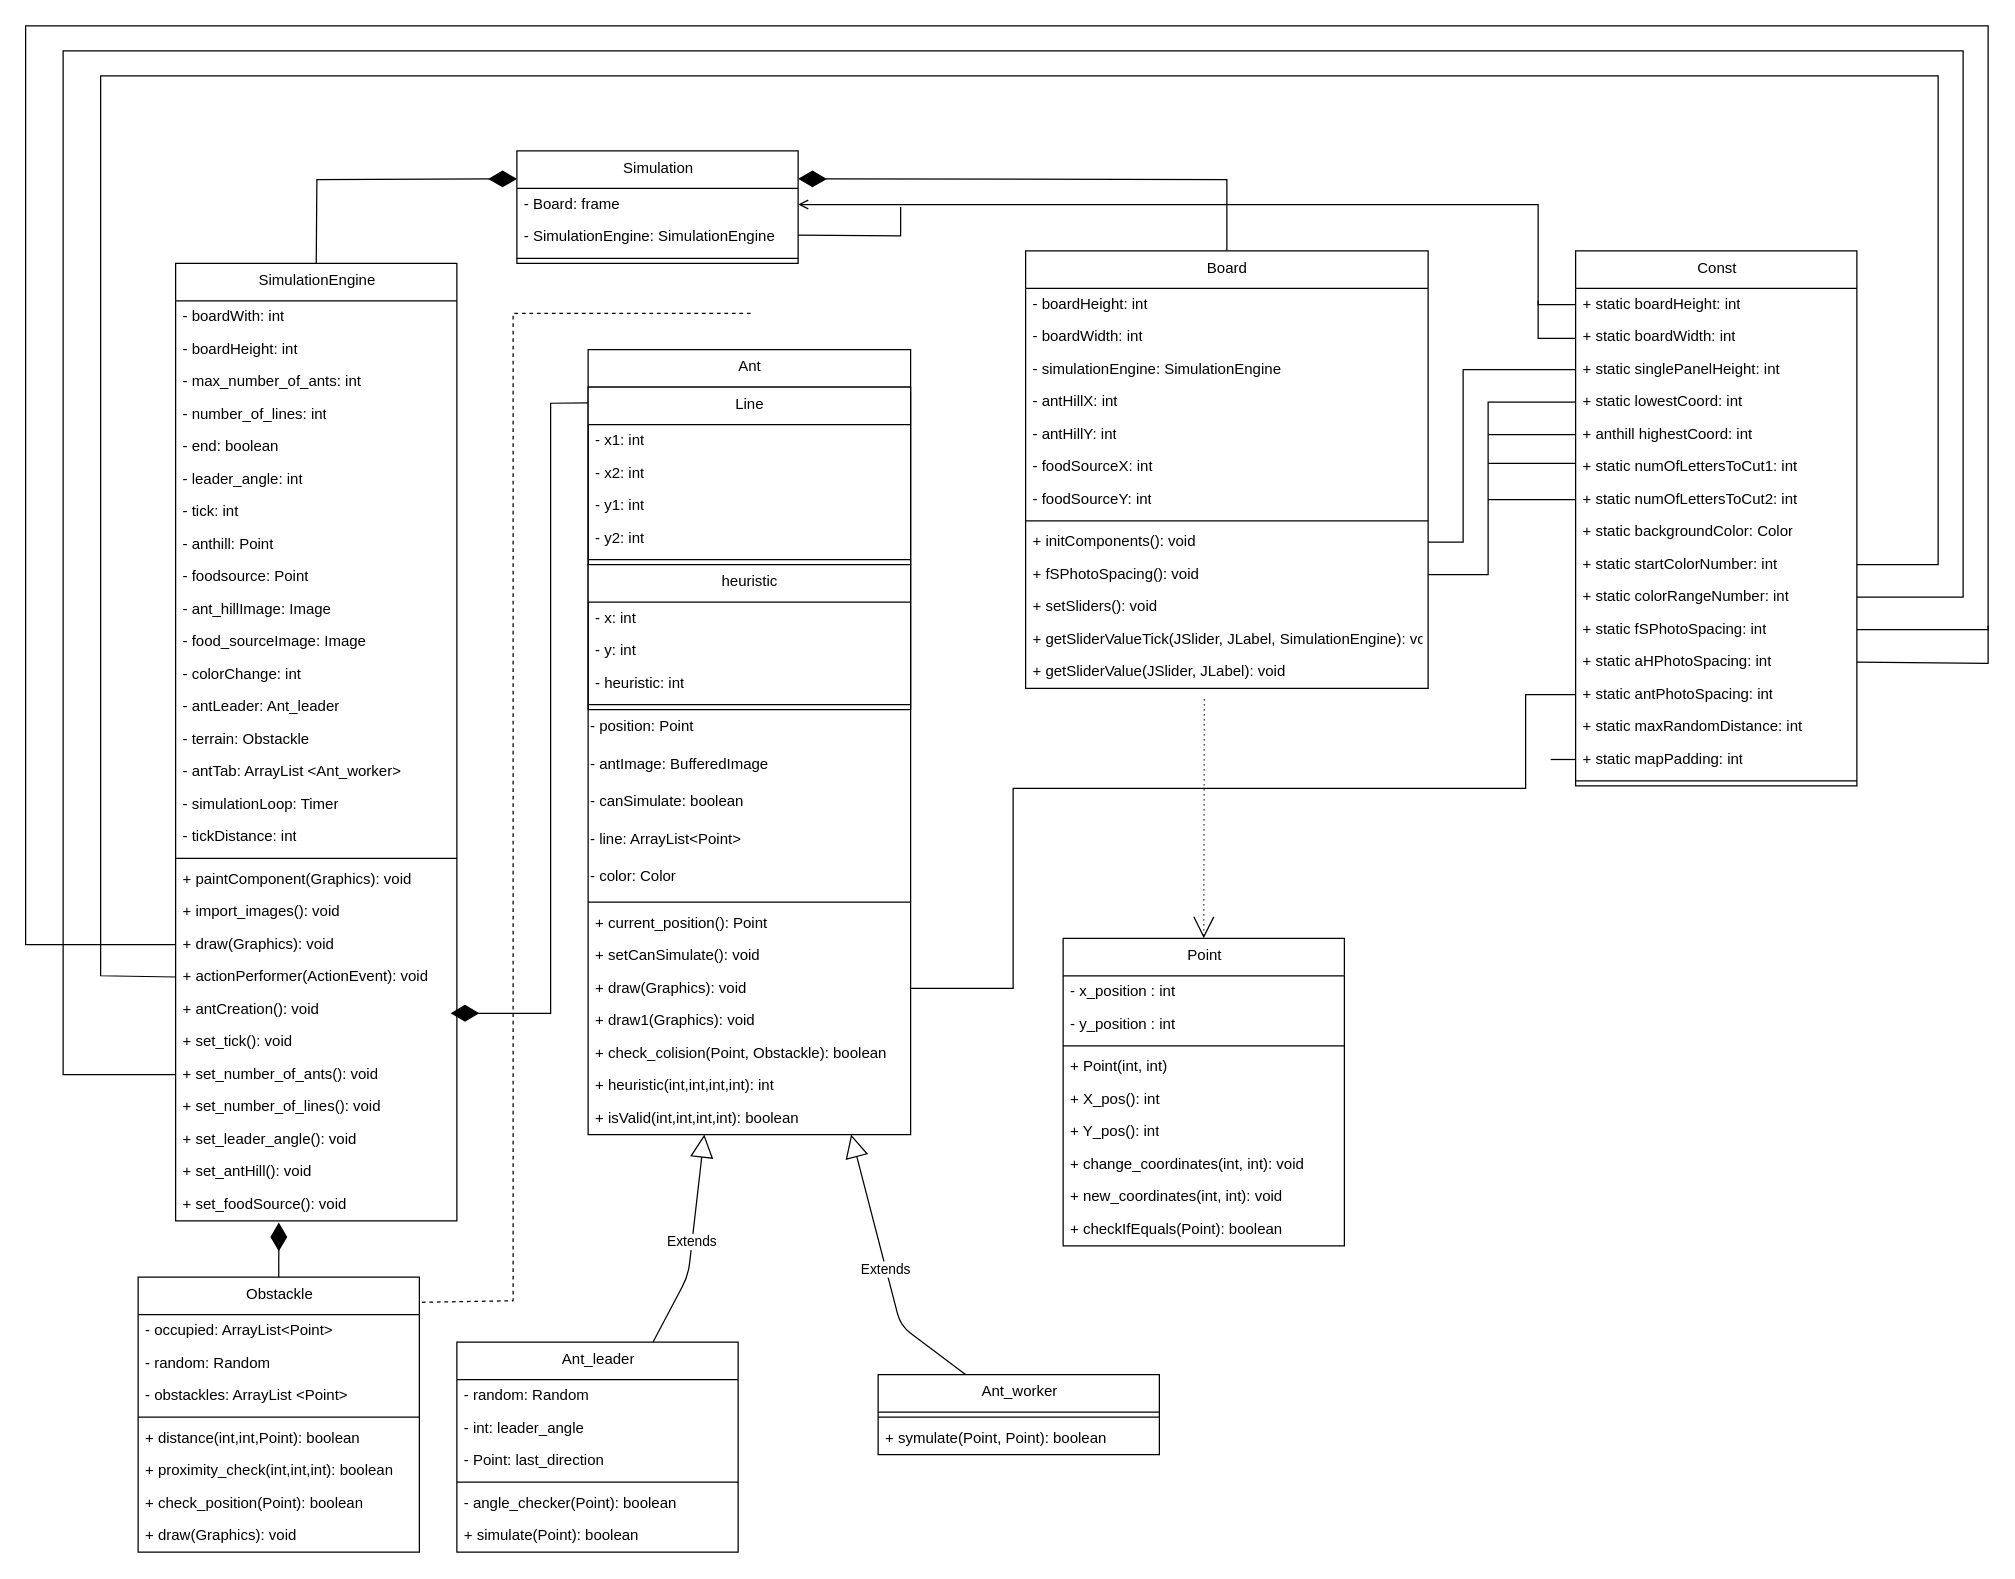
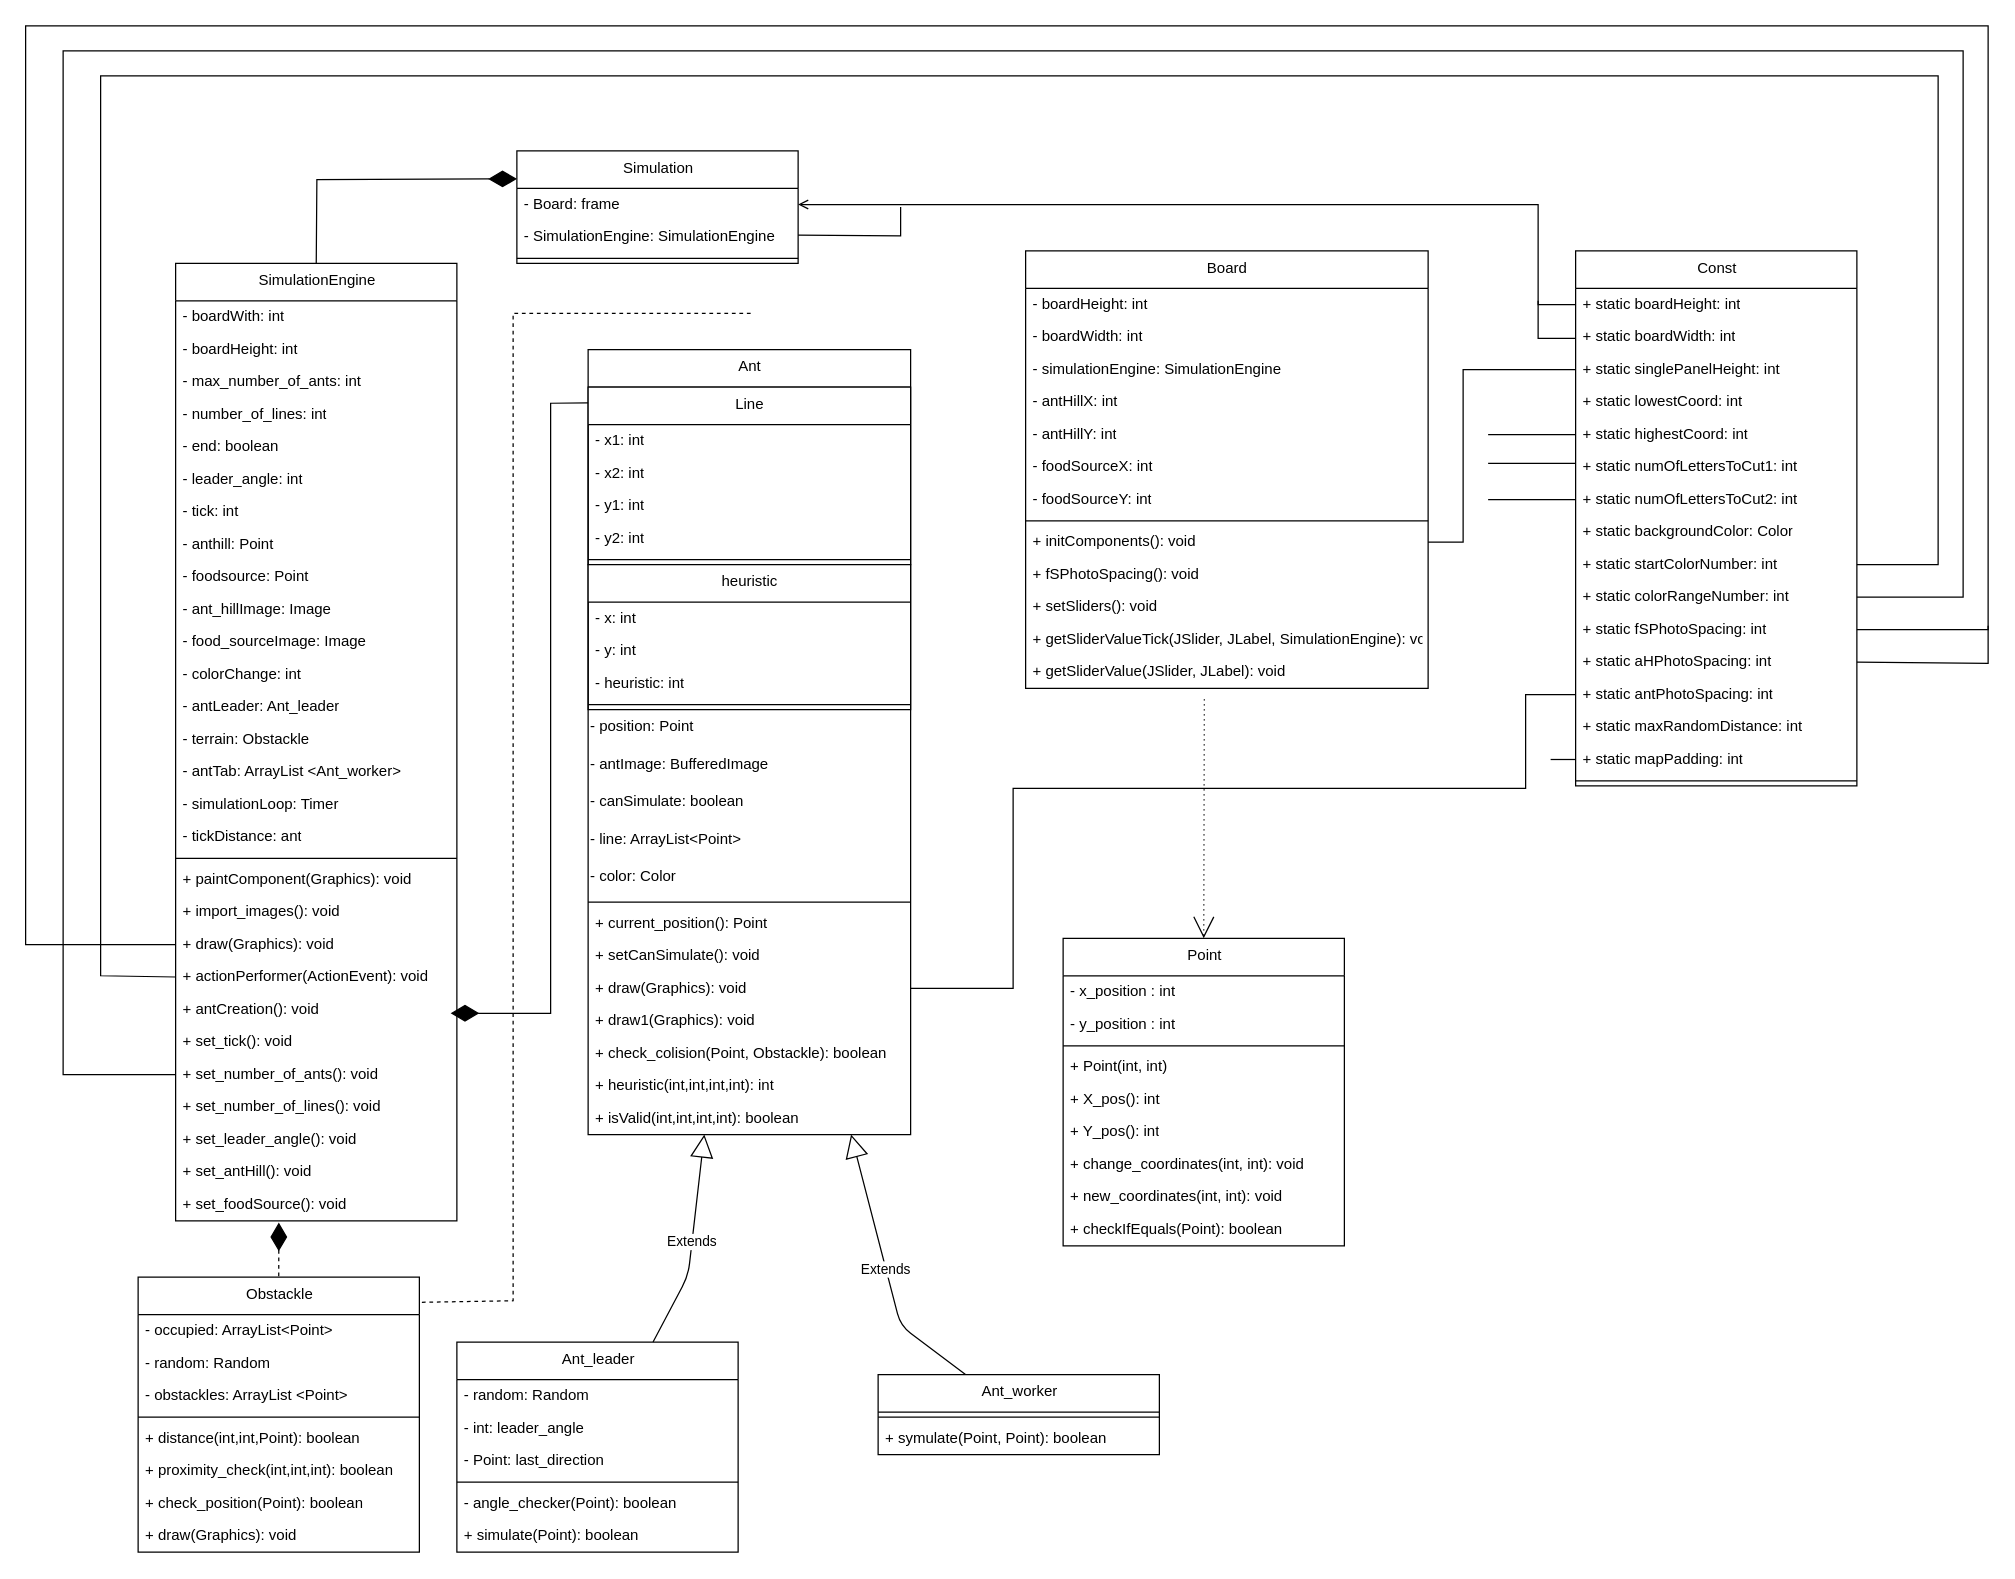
edge "Board" -> "Simulation": removed
node "+ anthill highestCoord: int": label "+ anthill highestCoord: int" -> "+ static highestCoord: int"
edge "+ static lowestCoord: int" -- "+ fSPhotoSpacing(): void": removed
node "- tickDistance: int": label "- tickDistance: int" -> "- tickDistance: ant"
edge "Obstackle" -> "+ set_foodSource(): void": style solid -> dashed
